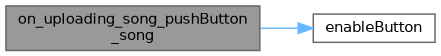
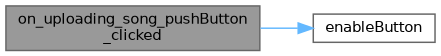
node "on_uploading_song_pushButton _song": label "on_uploading_song_pushButton _song" -> "on_uploading_song_pushButton _clicked"
